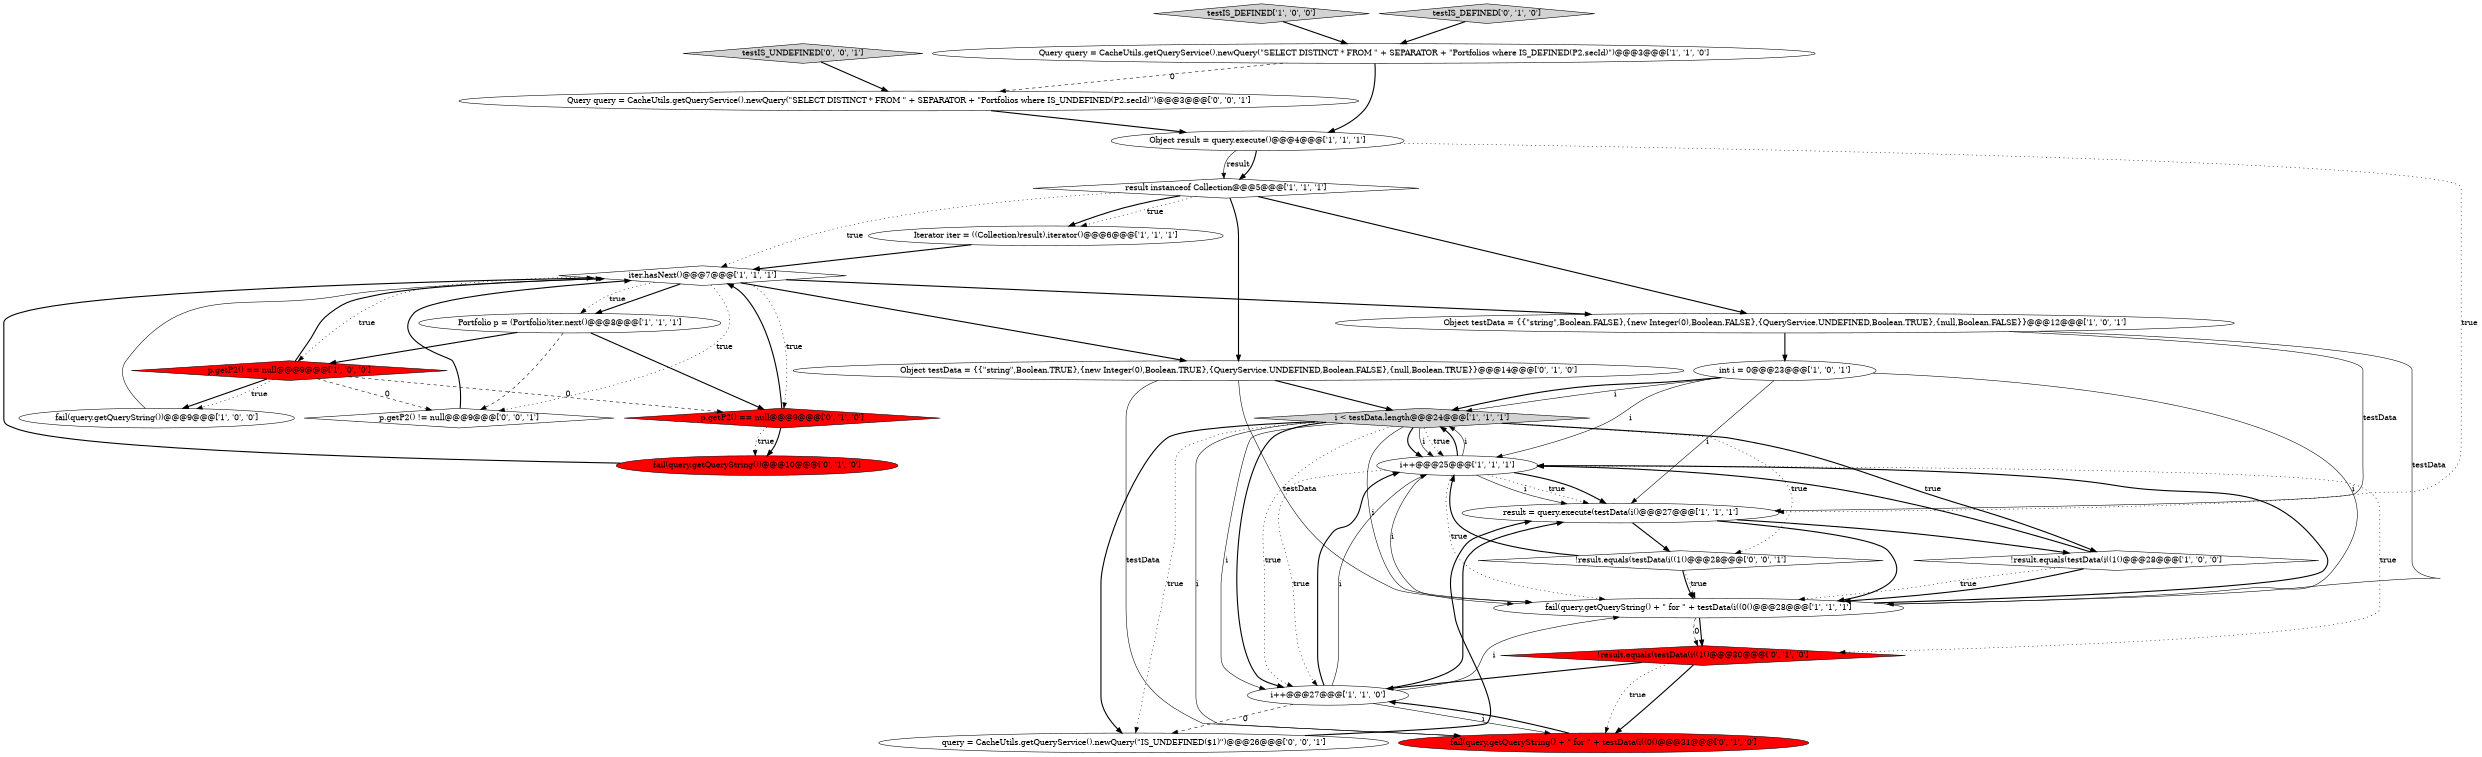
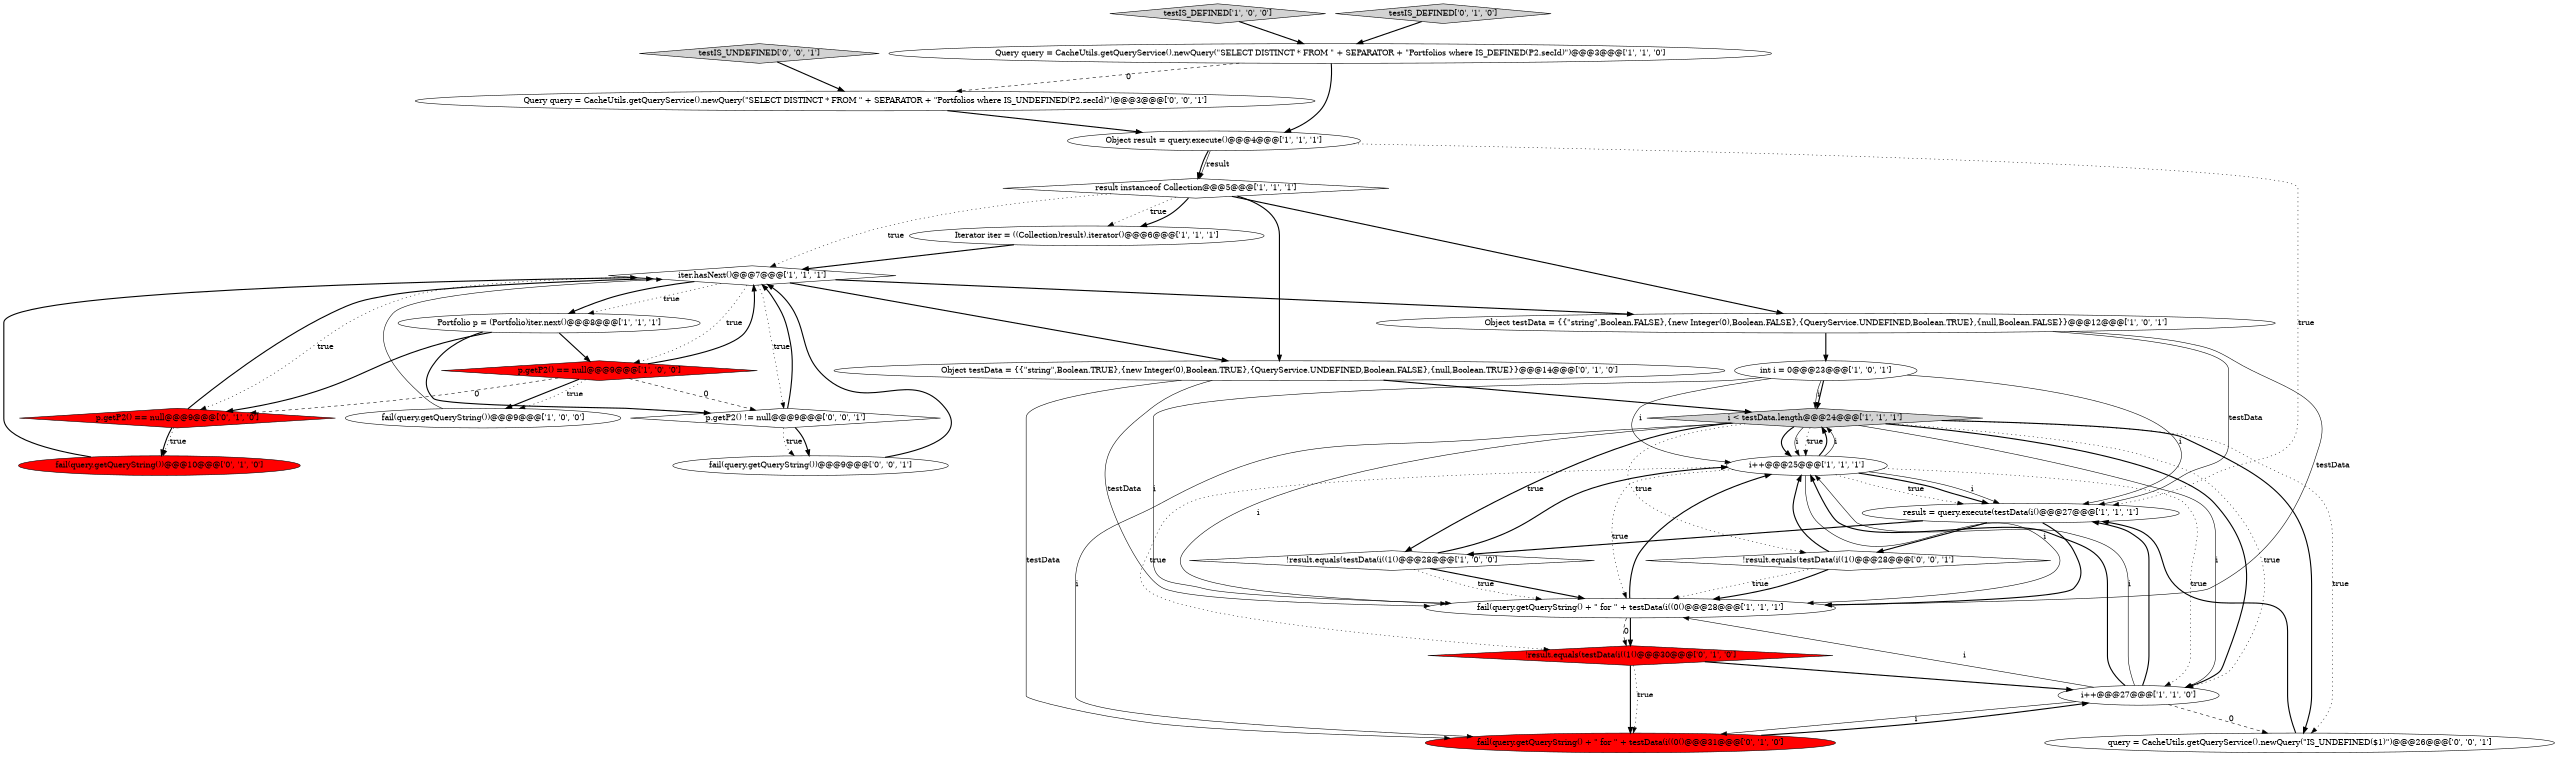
edge "Portfolio p = (Portfolio)iter.next()@@@8@@@['1', '1', '1']" -> "p.getP2() != null@@@9@@@['0', '0', '1']": style dashed -> bold
node "fail(query.getQueryString())@@@9@@@['0', '0', '1']": added
